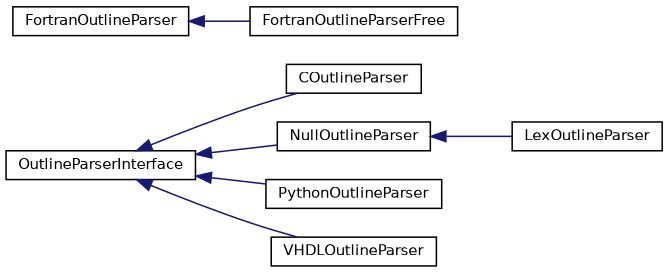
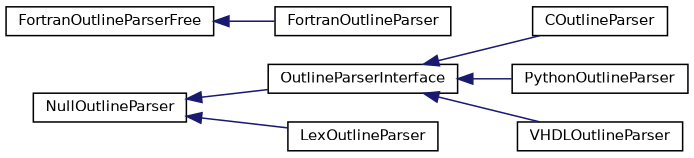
edge "FortranOutlineParserFree" -> "FortranOutlineParser": reversed
edge "NullOutlineParser" -> "OutlineParserInterface": reversed
